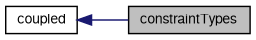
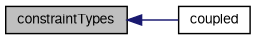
edge "constraintTypes" -> "coupled": reversed
